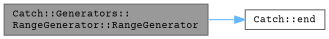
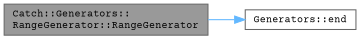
node "Catch::end": label "Catch::end" -> "Generators::end"
